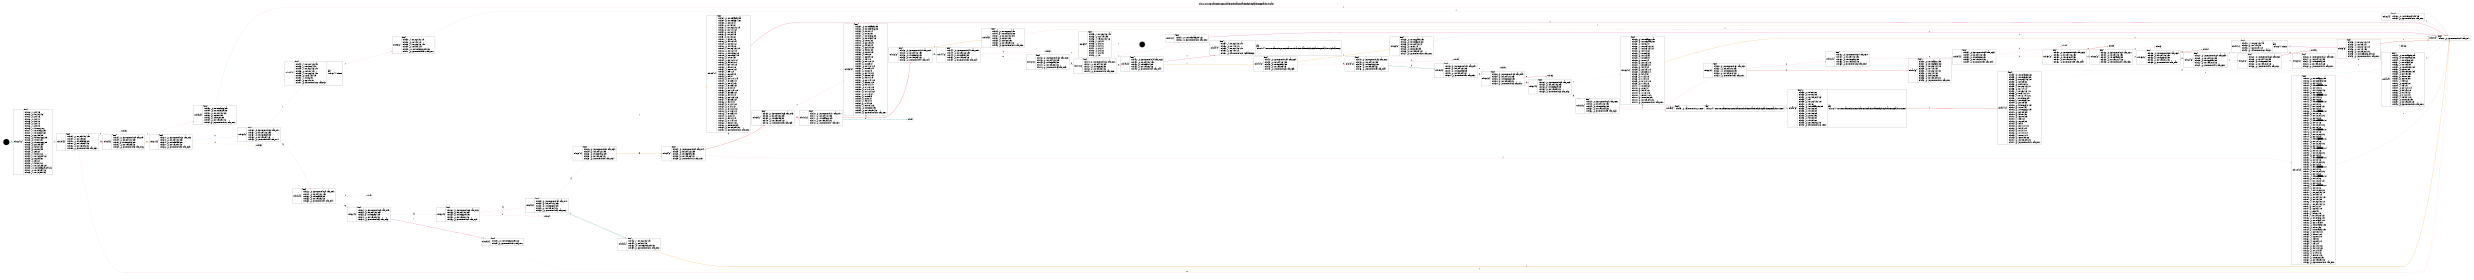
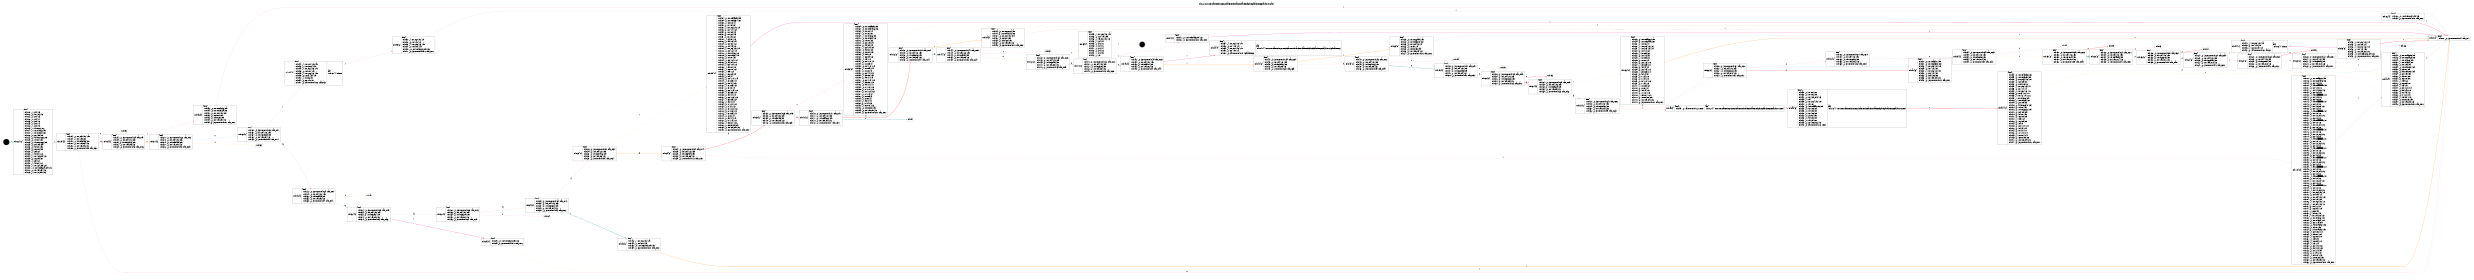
edge "0x401720 [315]" -> "0x40207c [5]": now "0x401720 [315]" -> "0x401a40 [91]"
